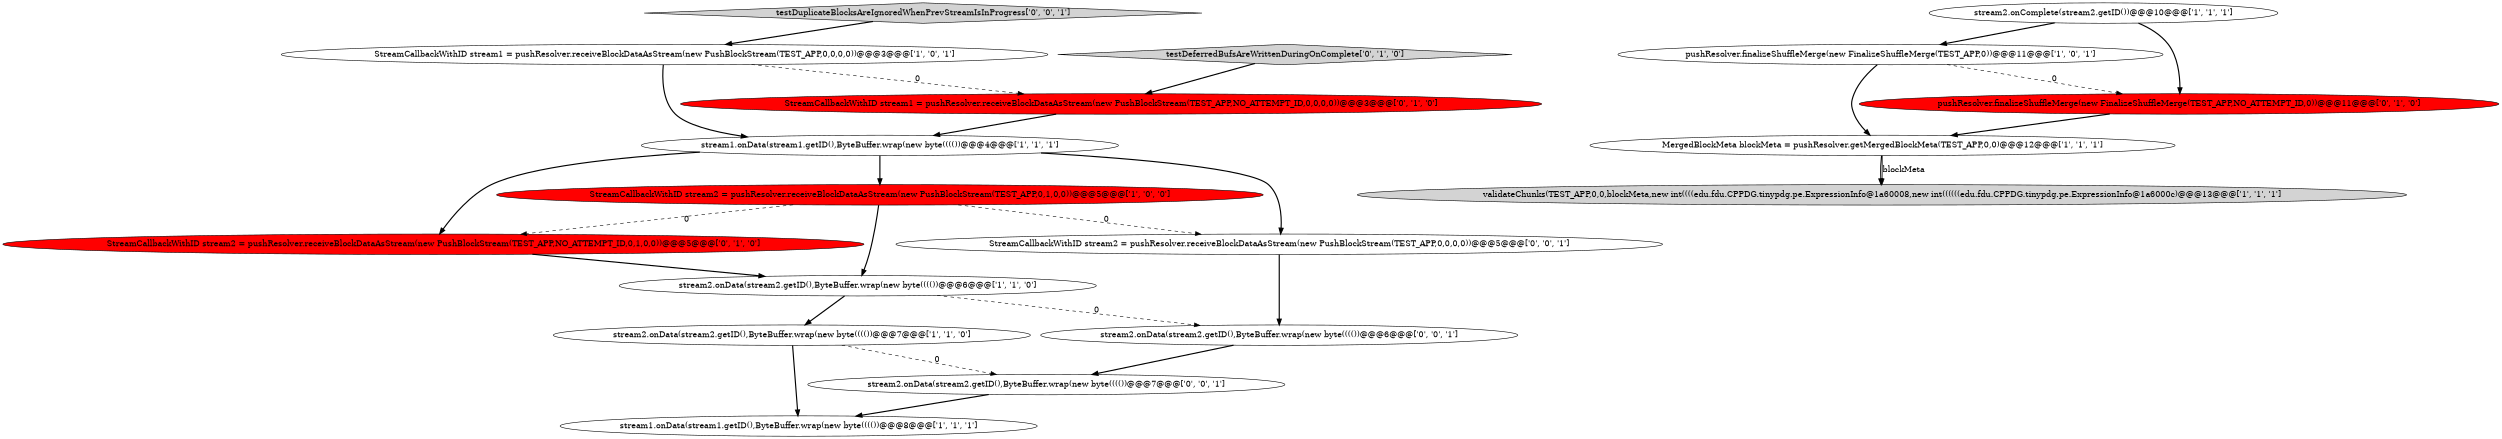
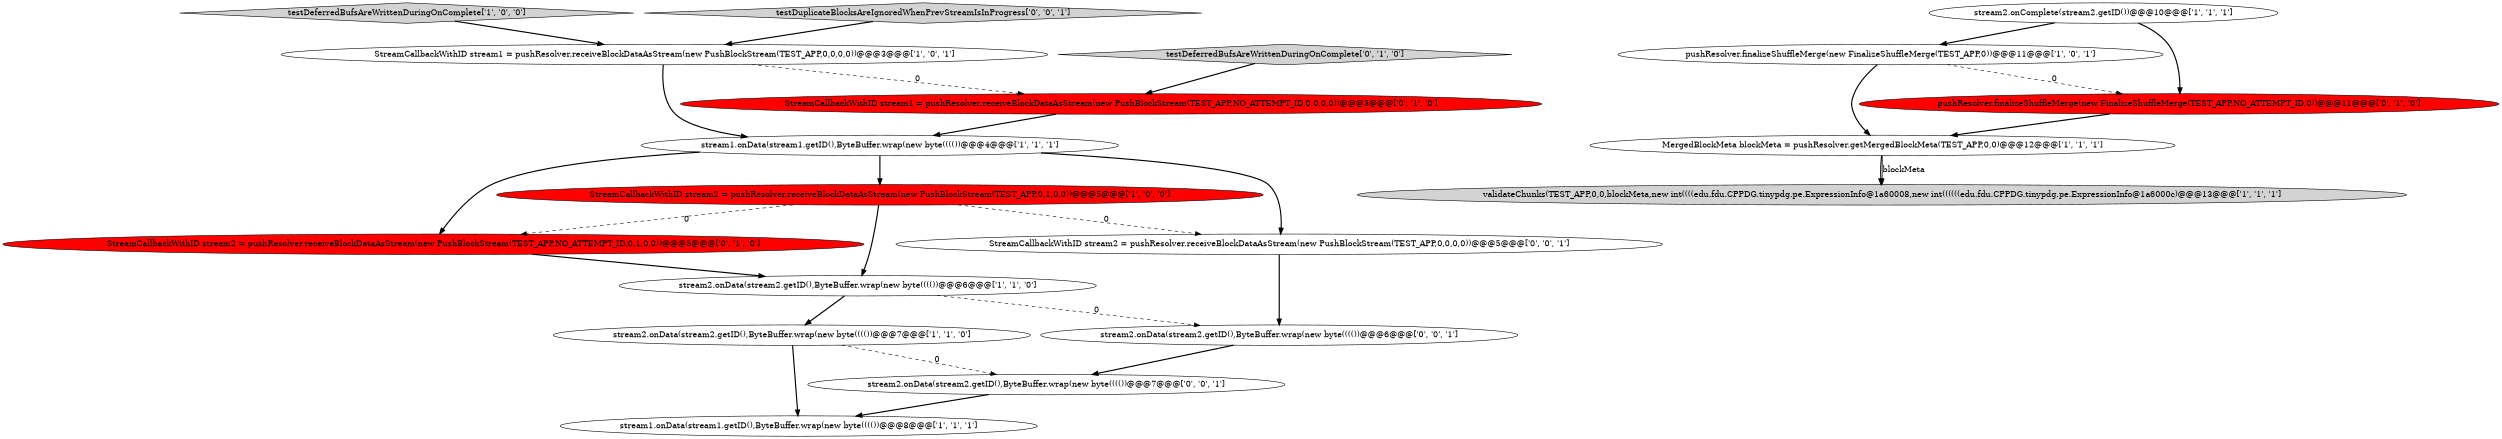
node "testDeferredBufsAreWrittenDuringOnComplete['1', '0', '0']": added
